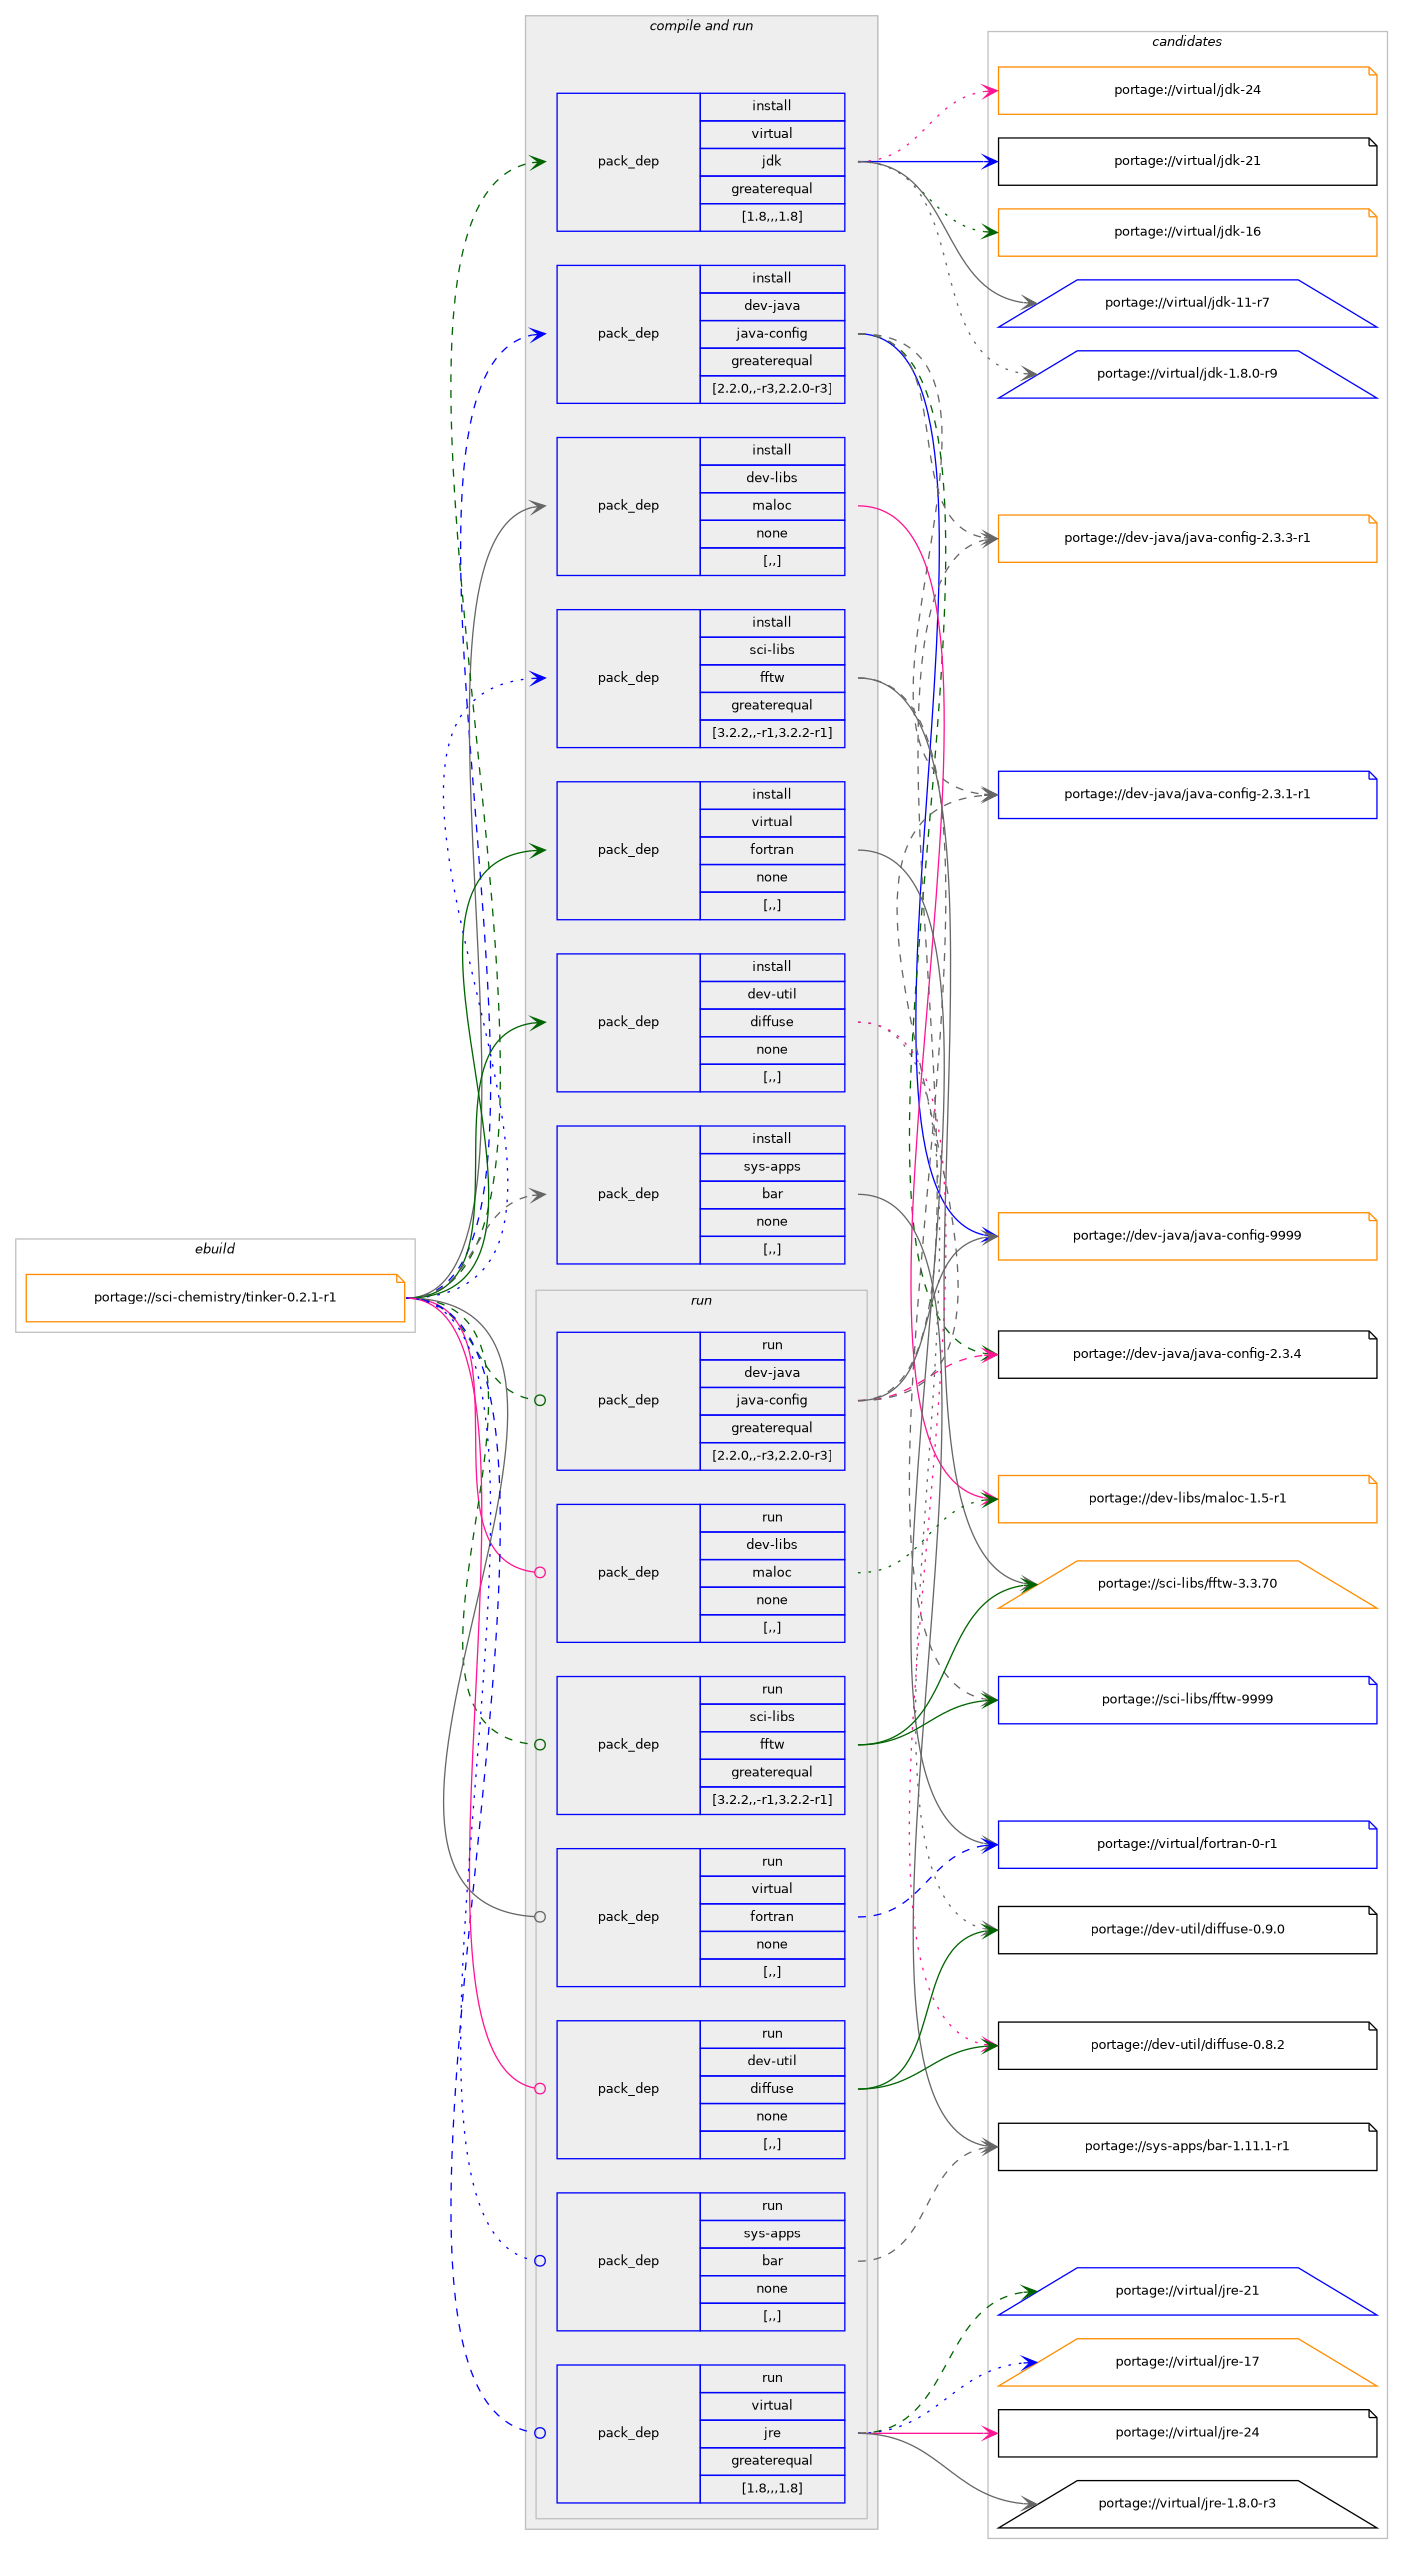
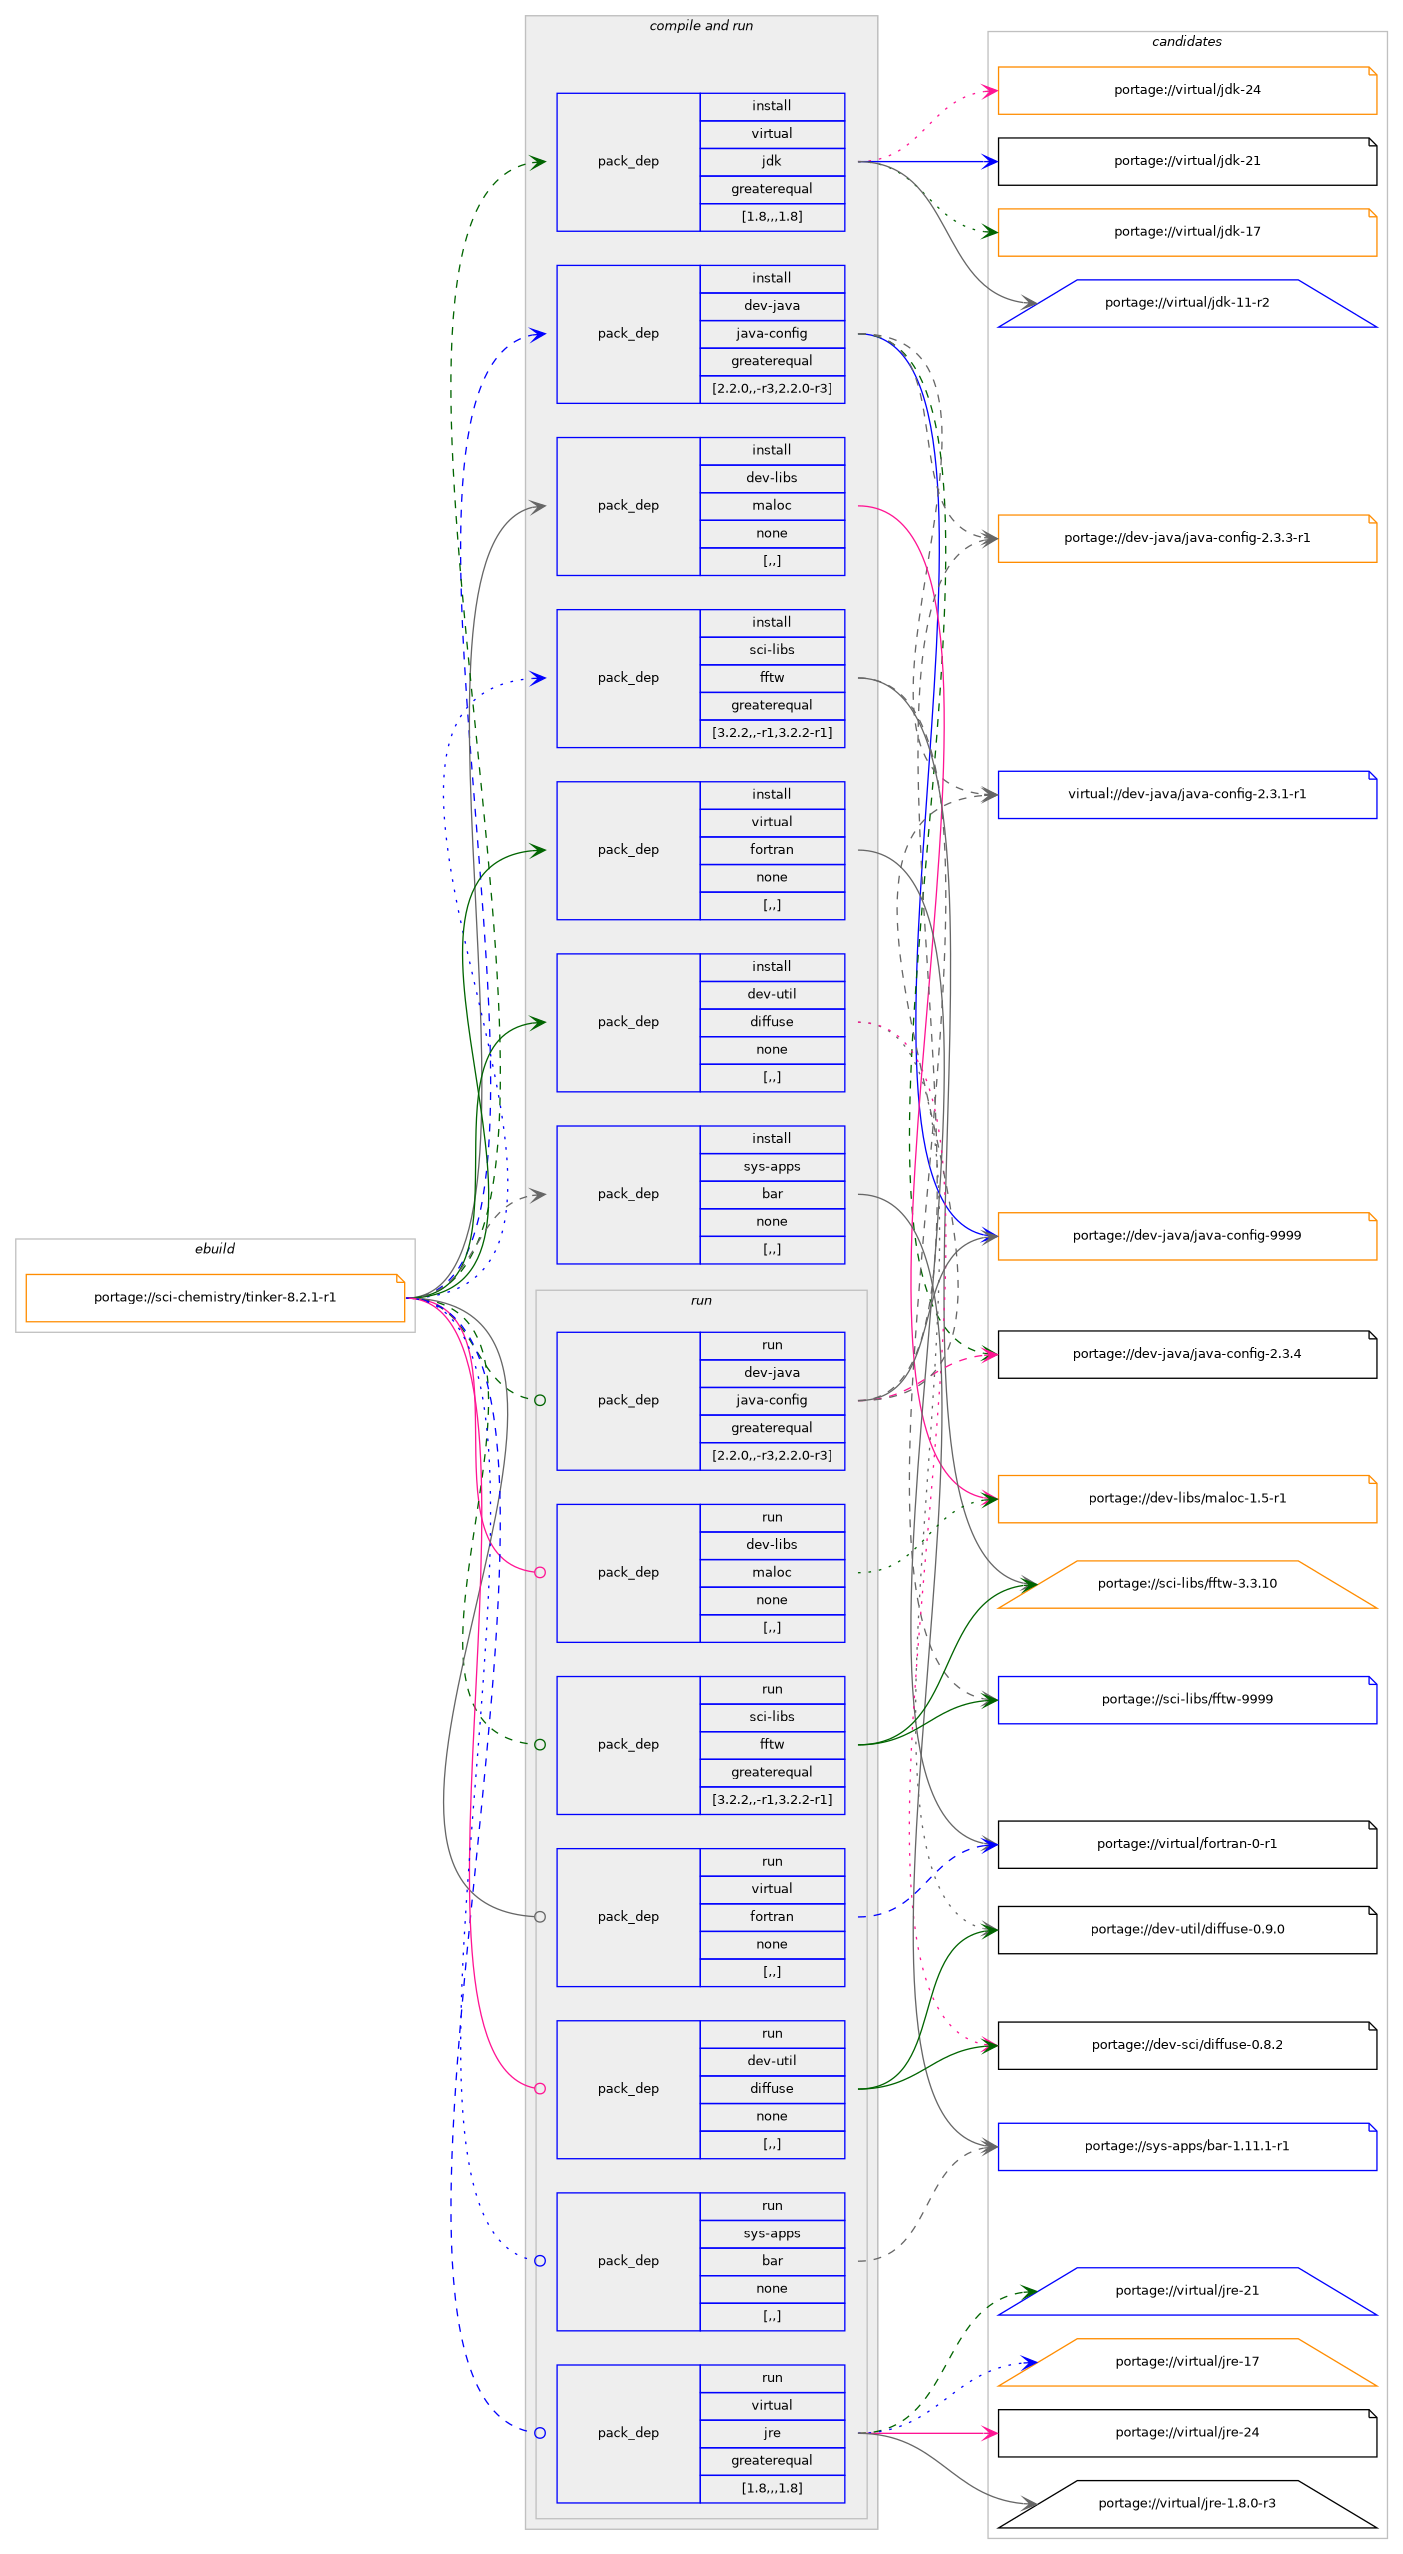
node "portage://virtual/jdk-16": label "portage://virtual/jdk-16" -> "portage://virtual/jdk-17"
node "portage://virtual/jdk-11-r7": label "portage://virtual/jdk-11-r7" -> "portage://virtual/jdk-11-r2"
node "portage://virtual/jdk-1.8.0-r9": removed
node "portage://dev-java/java-config-2.3.1-r1": label "portage://dev-java/java-config-2.3.1-r1" -> "virtual://dev-java/java-config-2.3.1-r1"
node "portage://sci-chemistry/tinker-0.2.1-r1": label "portage://sci-chemistry/tinker-0.2.1-r1" -> "portage://sci-chemistry/tinker-8.2.1-r1"
node "portage://sci-libs/fftw-3.3.70": label "portage://sci-libs/fftw-3.3.70" -> "portage://sci-libs/fftw-3.3.10"
node "portage://virtual/fortran-0-r1": color blue -> black
node "portage://dev-util/diffuse-0.8.2": label "portage://dev-util/diffuse-0.8.2" -> "portage://dev-sci/diffuse-0.8.2"
node "portage://sys-apps/bar-1.11.1-r1": color black -> blue
